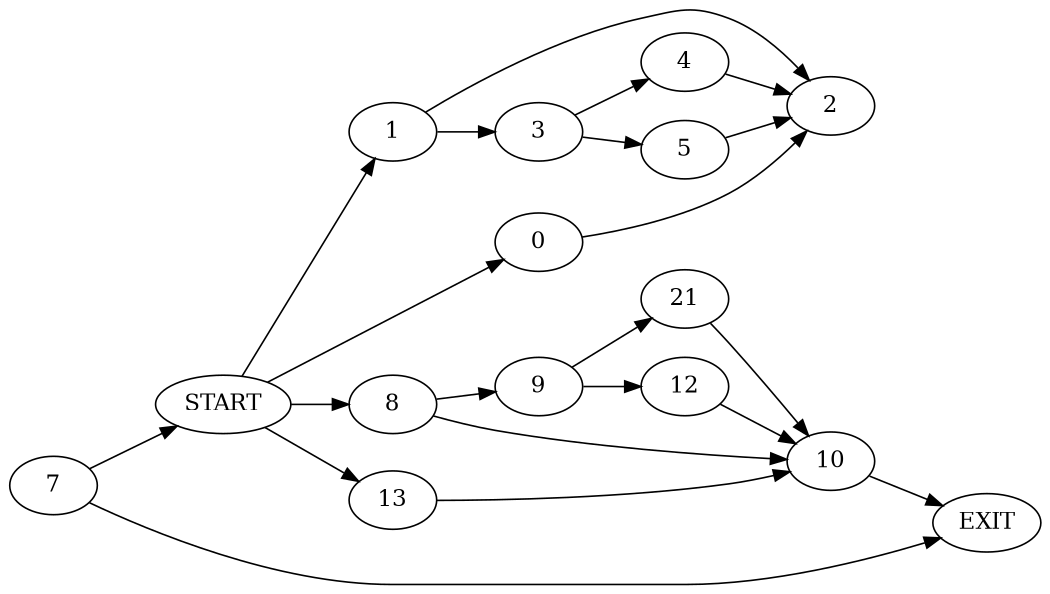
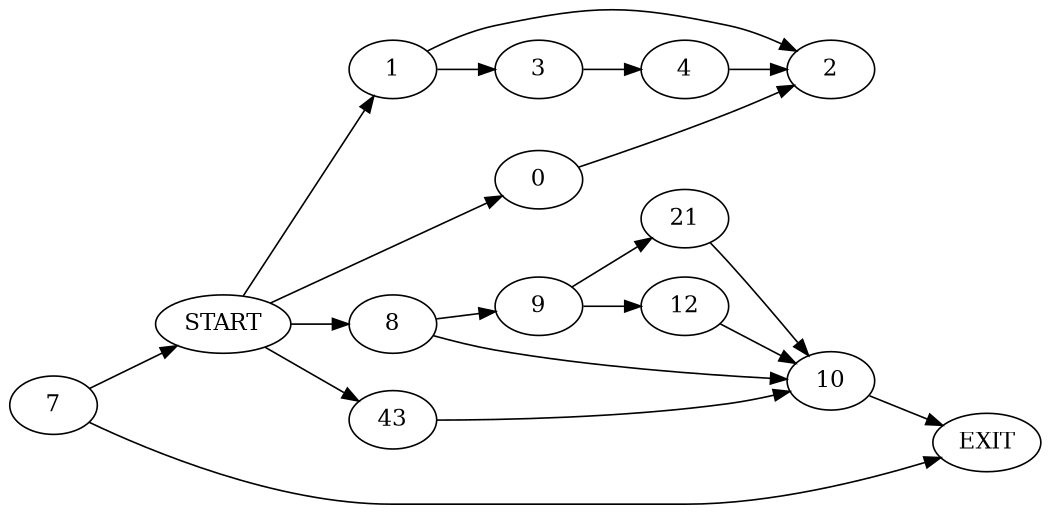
node "5": removed
node "13": label "13" -> "43"
